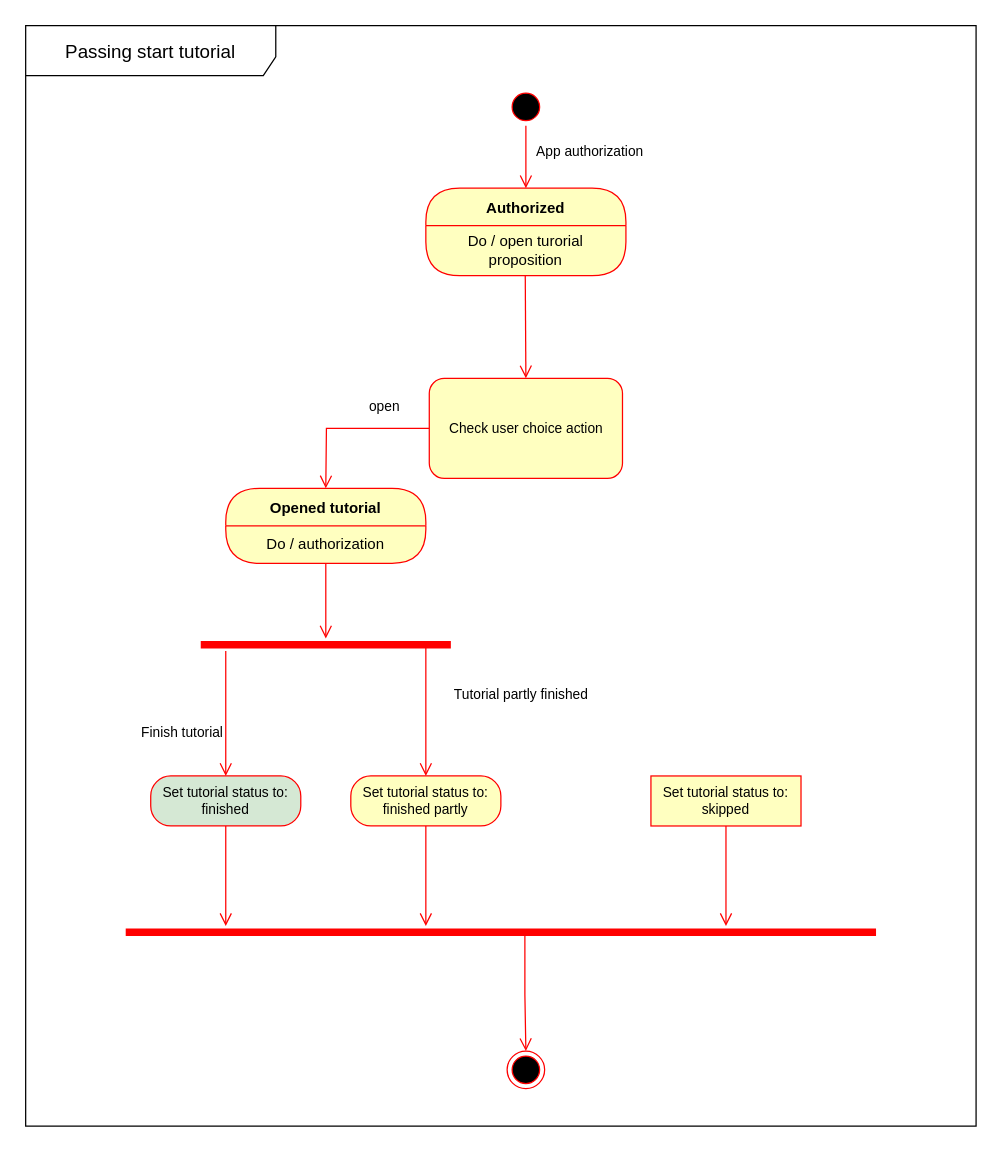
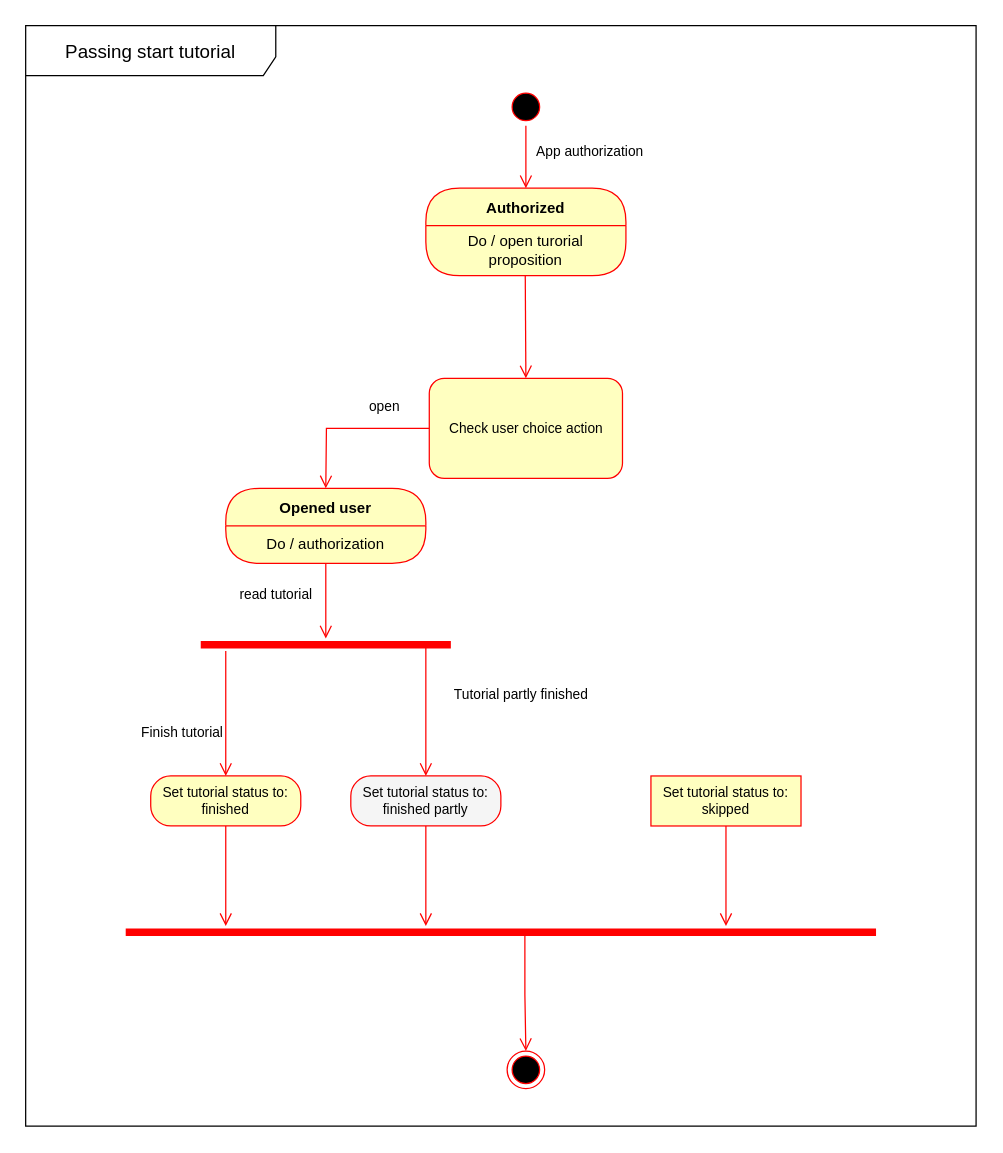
node "Opened tutorial": label "Opened tutorial" -> "Opened user"
node "read tutorial": added
node "Set tutorial status to: finished": fillcolor #d5e8d4 -> #ffffc0
node "Set tutorial status to: finished partly": fillcolor #ffffc0 -> #f5f5f5
